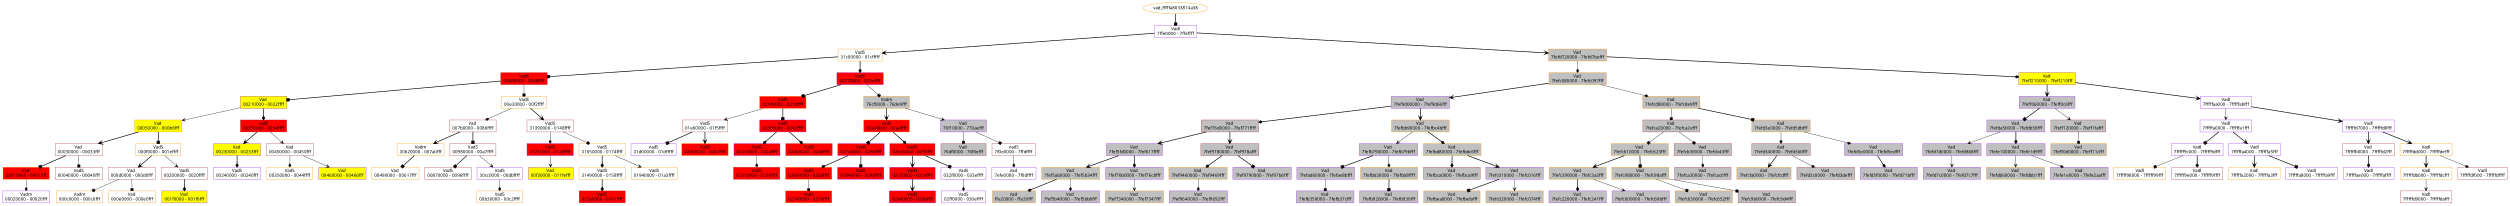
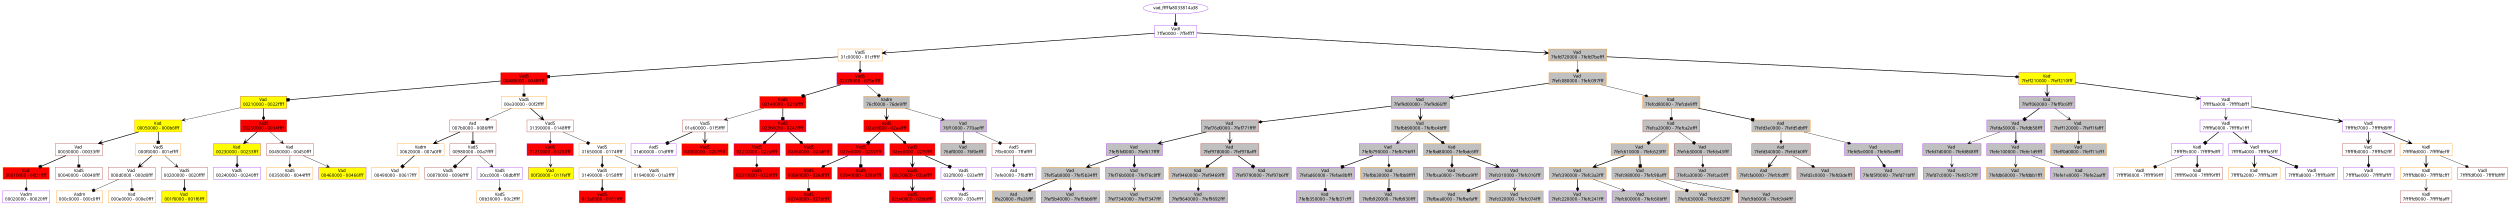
node "vad_fffffa8033814a38": color darkorange -> purple
